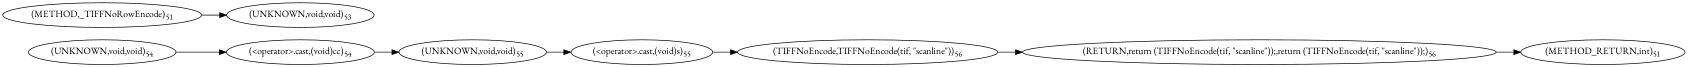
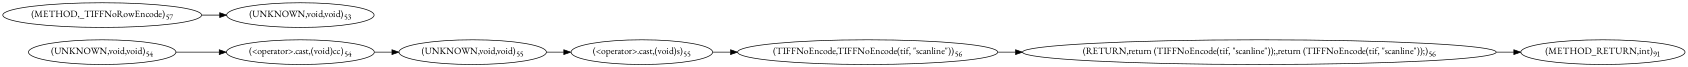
node "(METHOD,_TIFFNoRowEncode)": text "51" -> "57"
node "(METHOD_RETURN,int)": text "51" -> "91"
